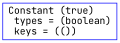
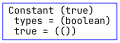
node "Constant (true) types = (boolean) keys = (())": label "Constant (true) types = (boolean) keys = (())" -> "Constant (true) types = (boolean) true = (())"
